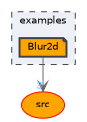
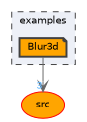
node "Blur2d": label "Blur2d" -> "Blur3d"
